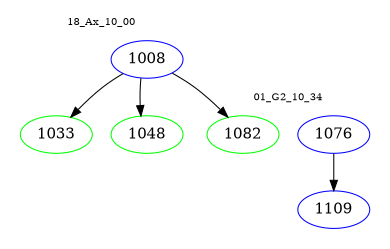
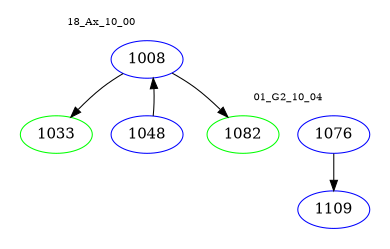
edge "1008" -> "1048": reversed
cluster "01_G2_10_34": label "01_G2_10_34" -> "01_G2_10_04"
node "1048": color green -> blue
